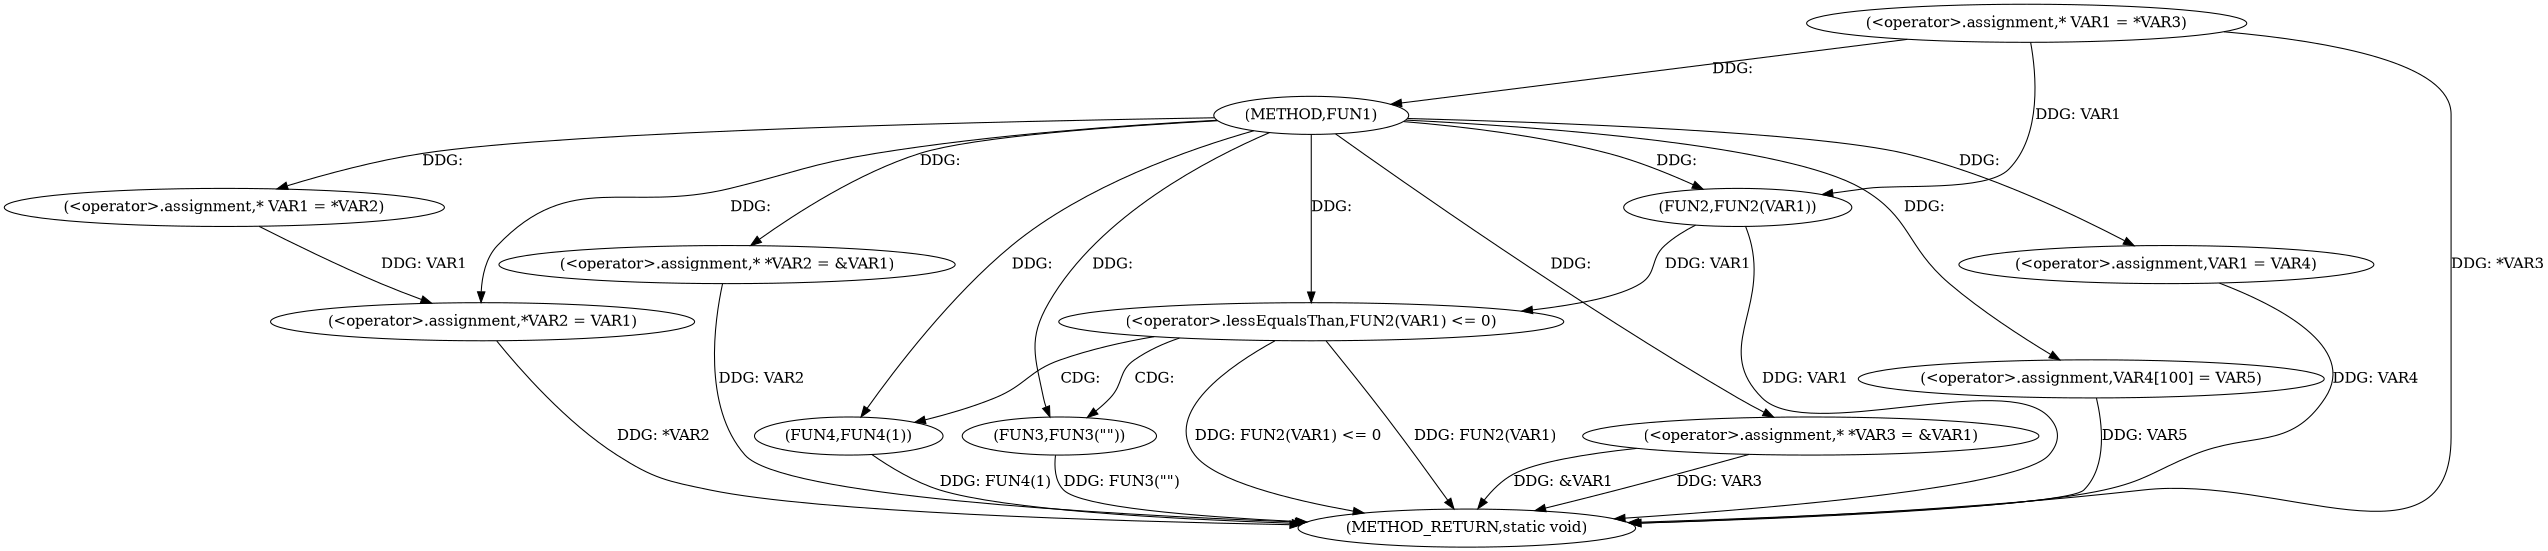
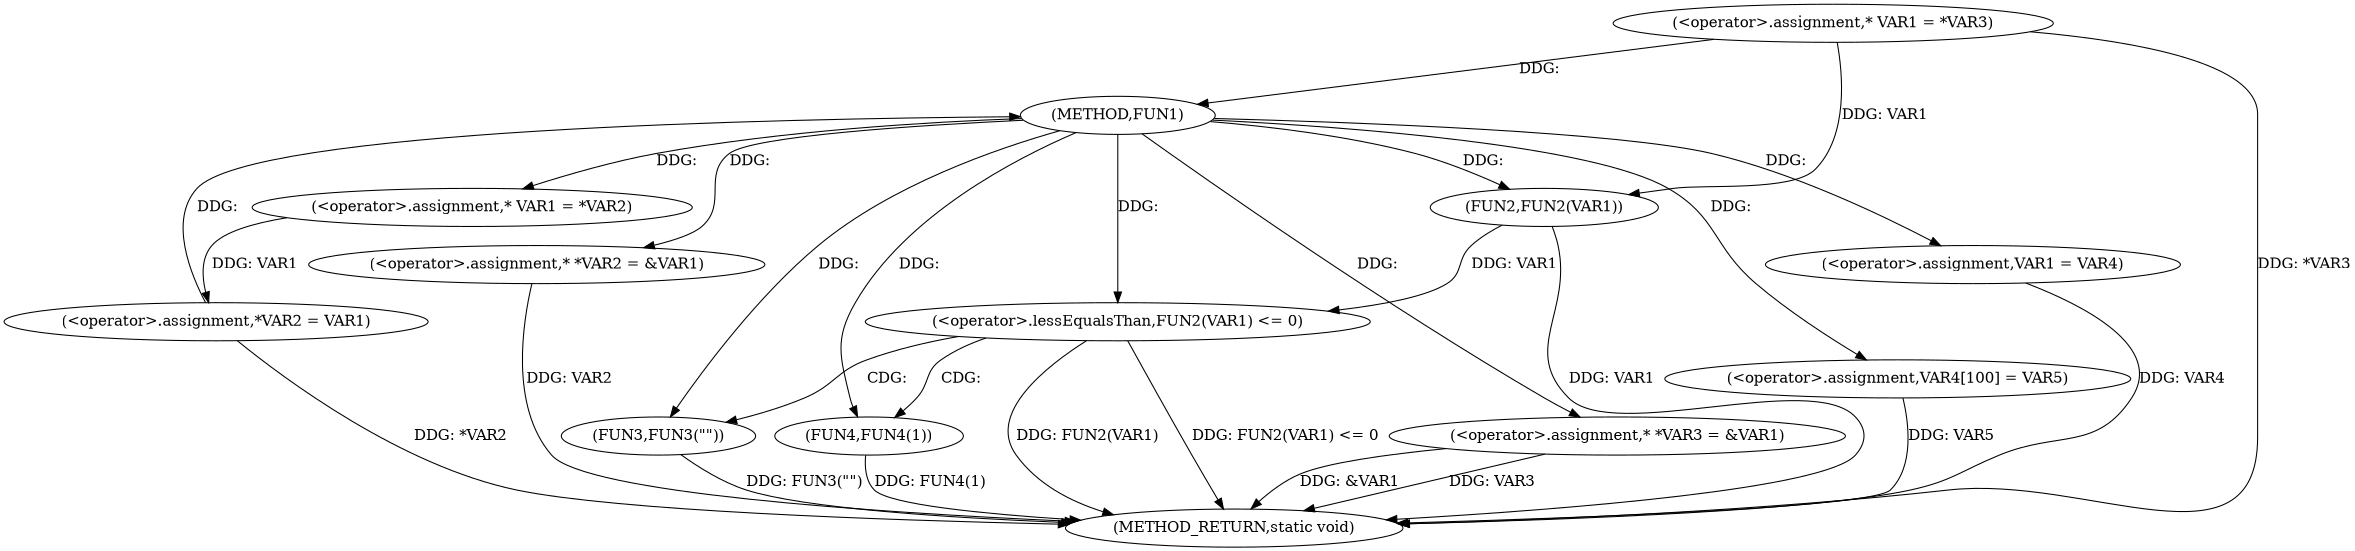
edge "(METHOD,FUN1)" -> "(<operator>.assignment,*VAR2 = VAR1)": reversed
